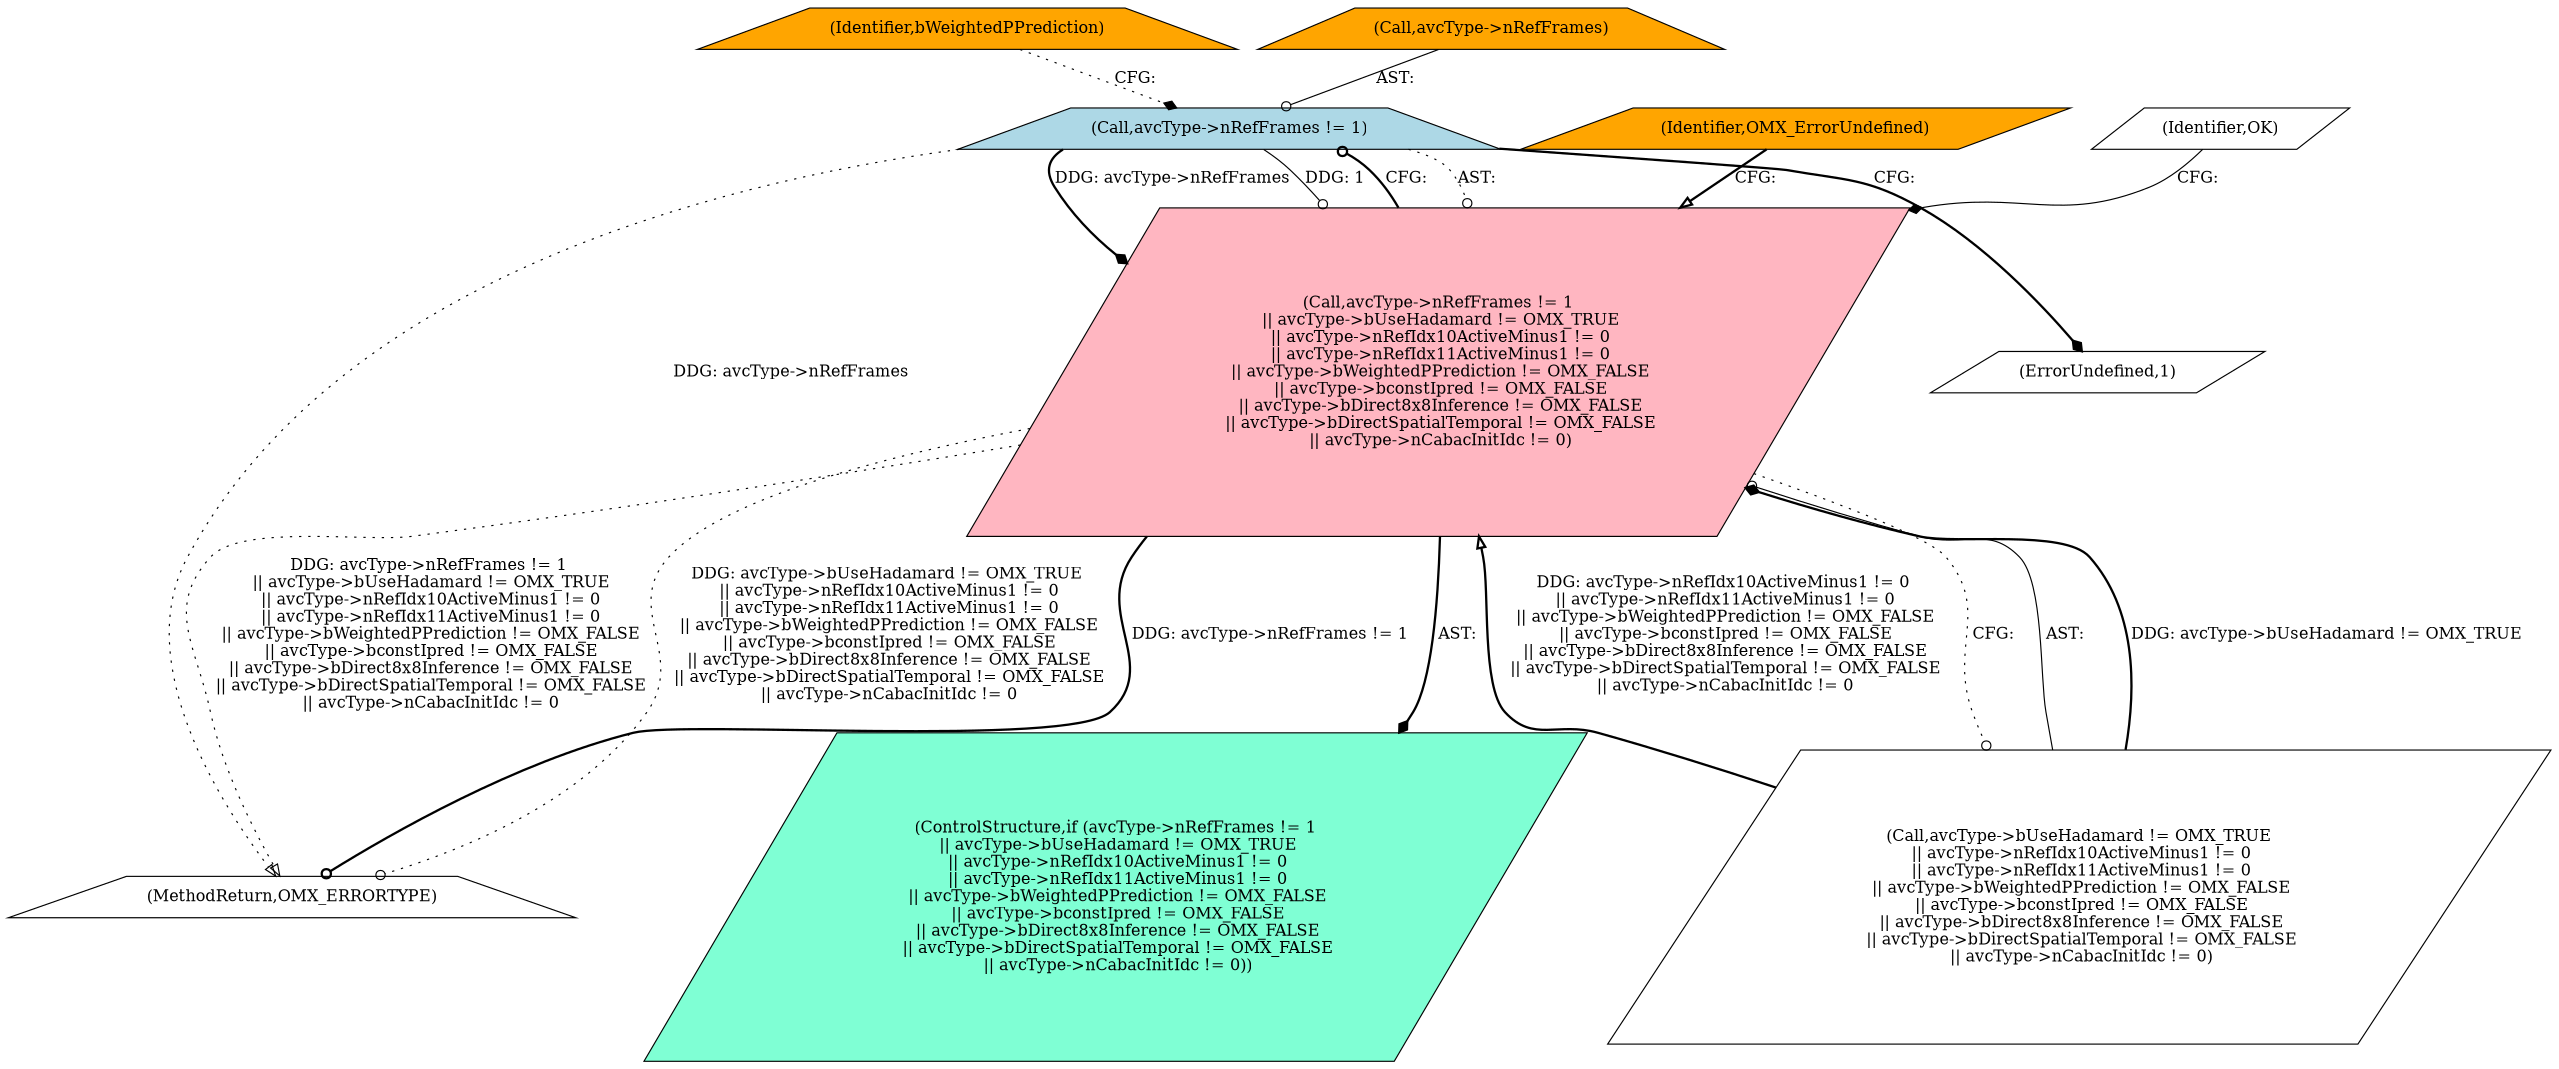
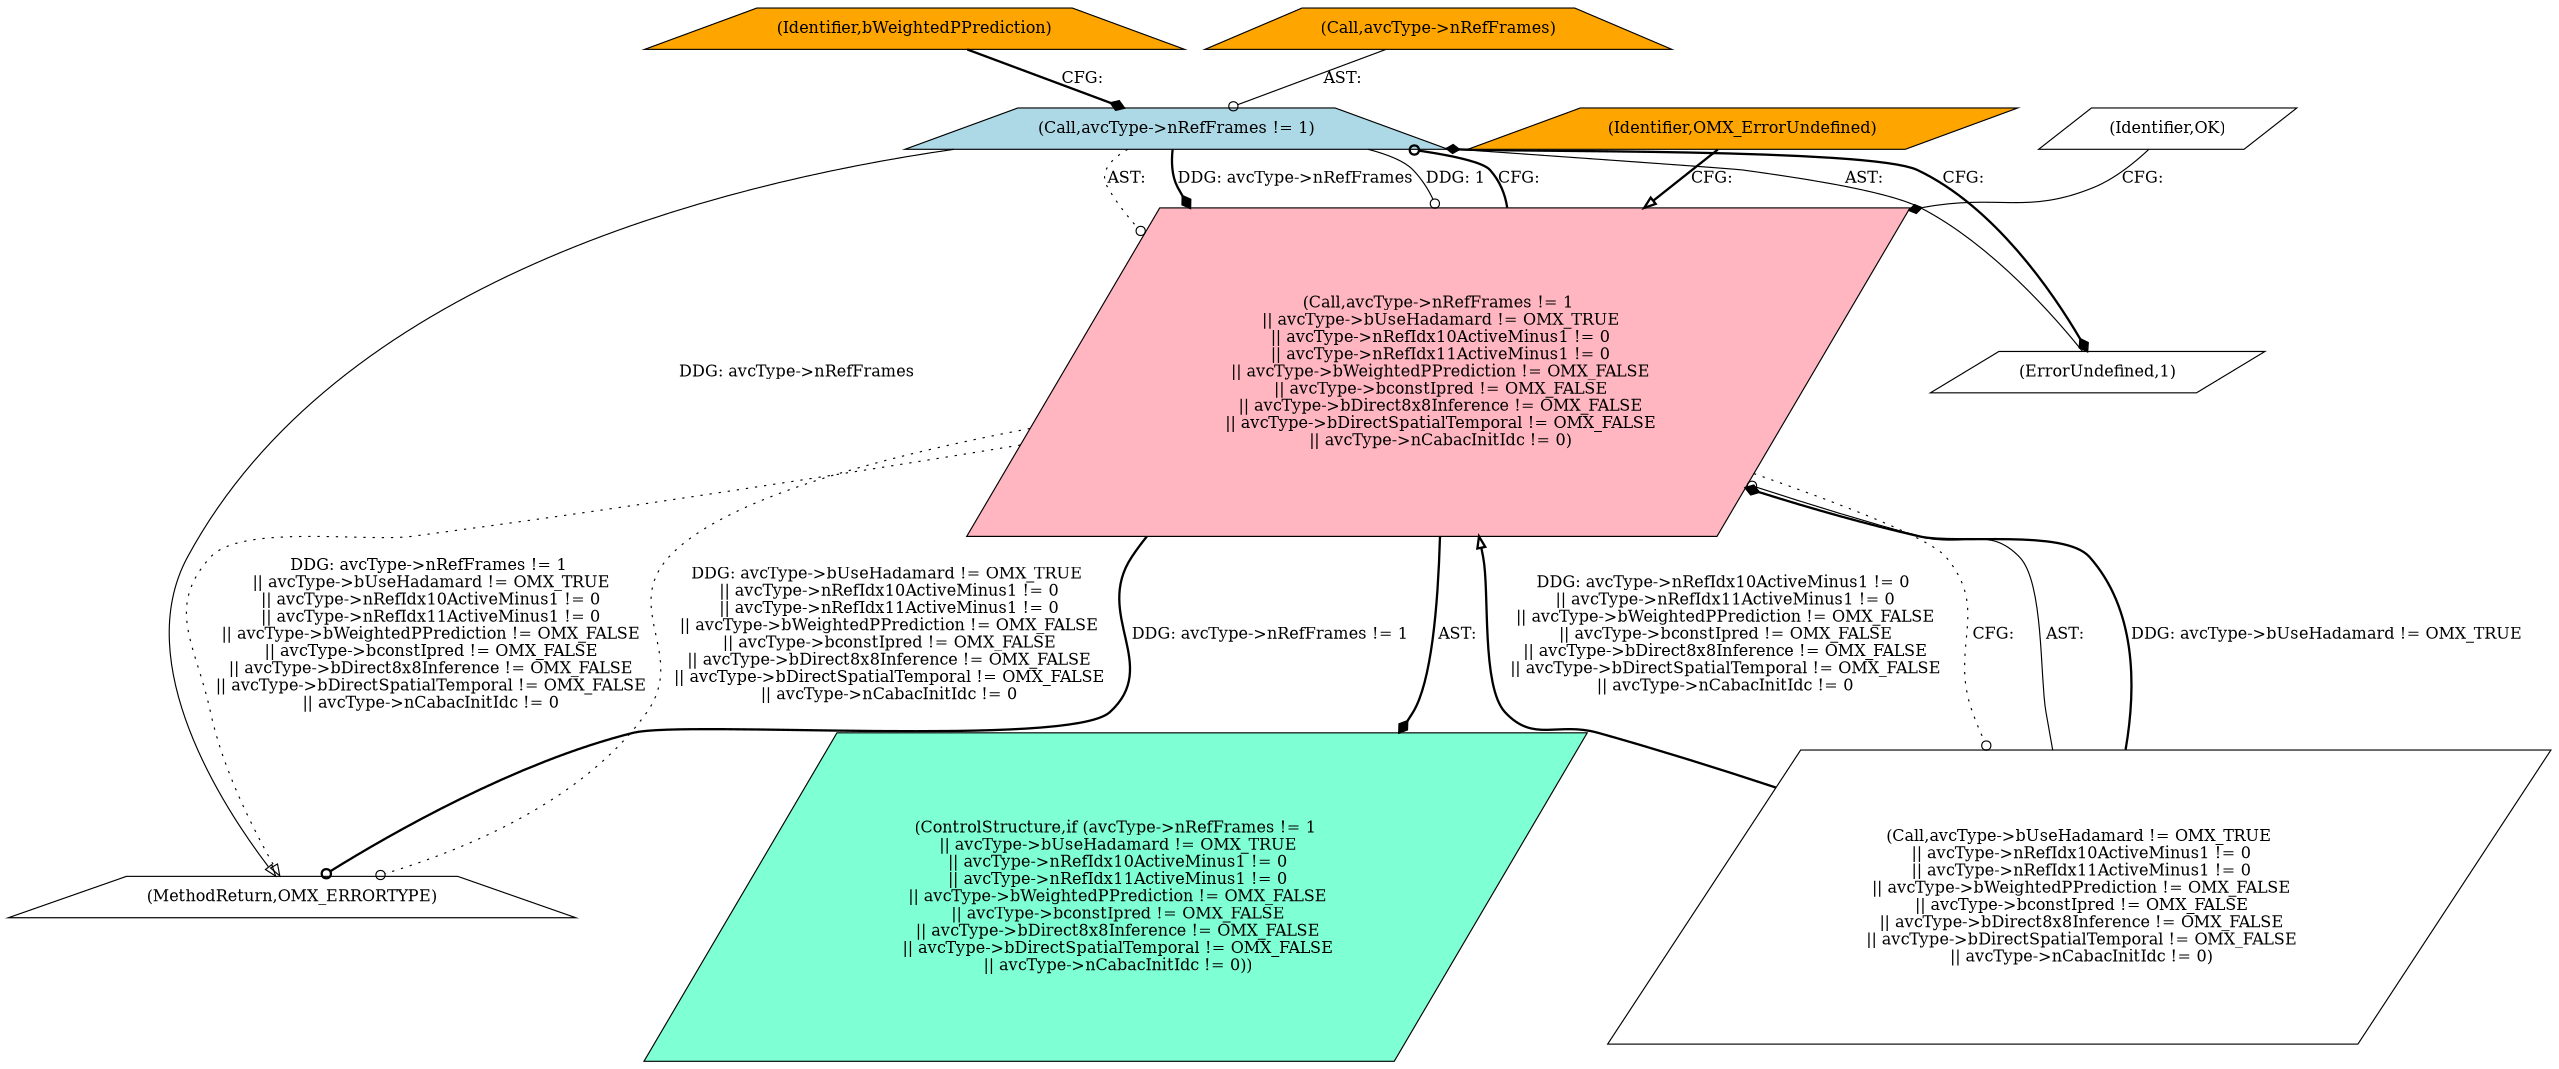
edge "(Identifier,bWeightedPPrediction)" -> "(Call,avcType->nRefFrames != 1)": style dotted -> bold
edge "(ErrorUndefined,1)" -> "(Call,avcType->nRefFrames != 1)": added, label "AST:"
edge "(Call,avcType->nRefFrames != 1)" -> "(MethodReturn,OMX_ERRORTYPE)": style dotted -> solid
